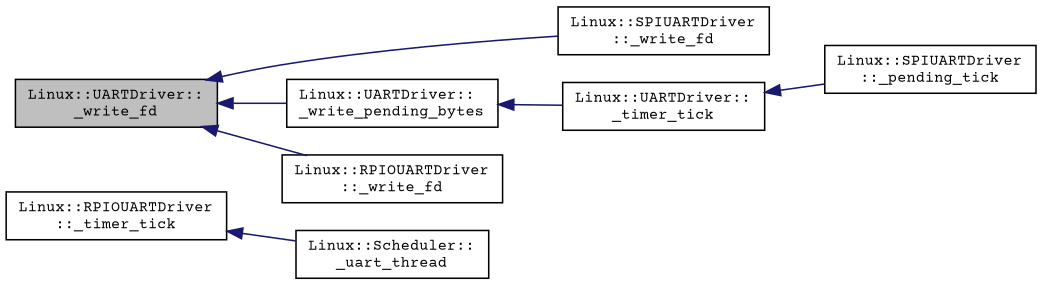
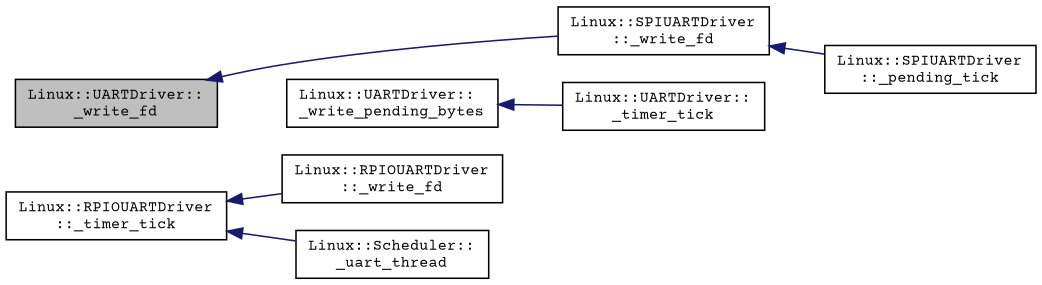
edge "Linux::SPIUARTDriver ::_pending_tick" -> "Linux::UARTDriver:: _timer_tick": now "Linux::SPIUARTDriver ::_pending_tick" -> "Linux::SPIUARTDriver ::_write_fd"
edge "Linux::UARTDriver:: _write_pending_bytes" -> "Linux::UARTDriver:: _write_fd": removed
edge "Linux::RPIOUARTDriver ::_write_fd" -> "Linux::UARTDriver:: _write_fd": now "Linux::RPIOUARTDriver ::_write_fd" -> "Linux::RPIOUARTDriver ::_timer_tick"
